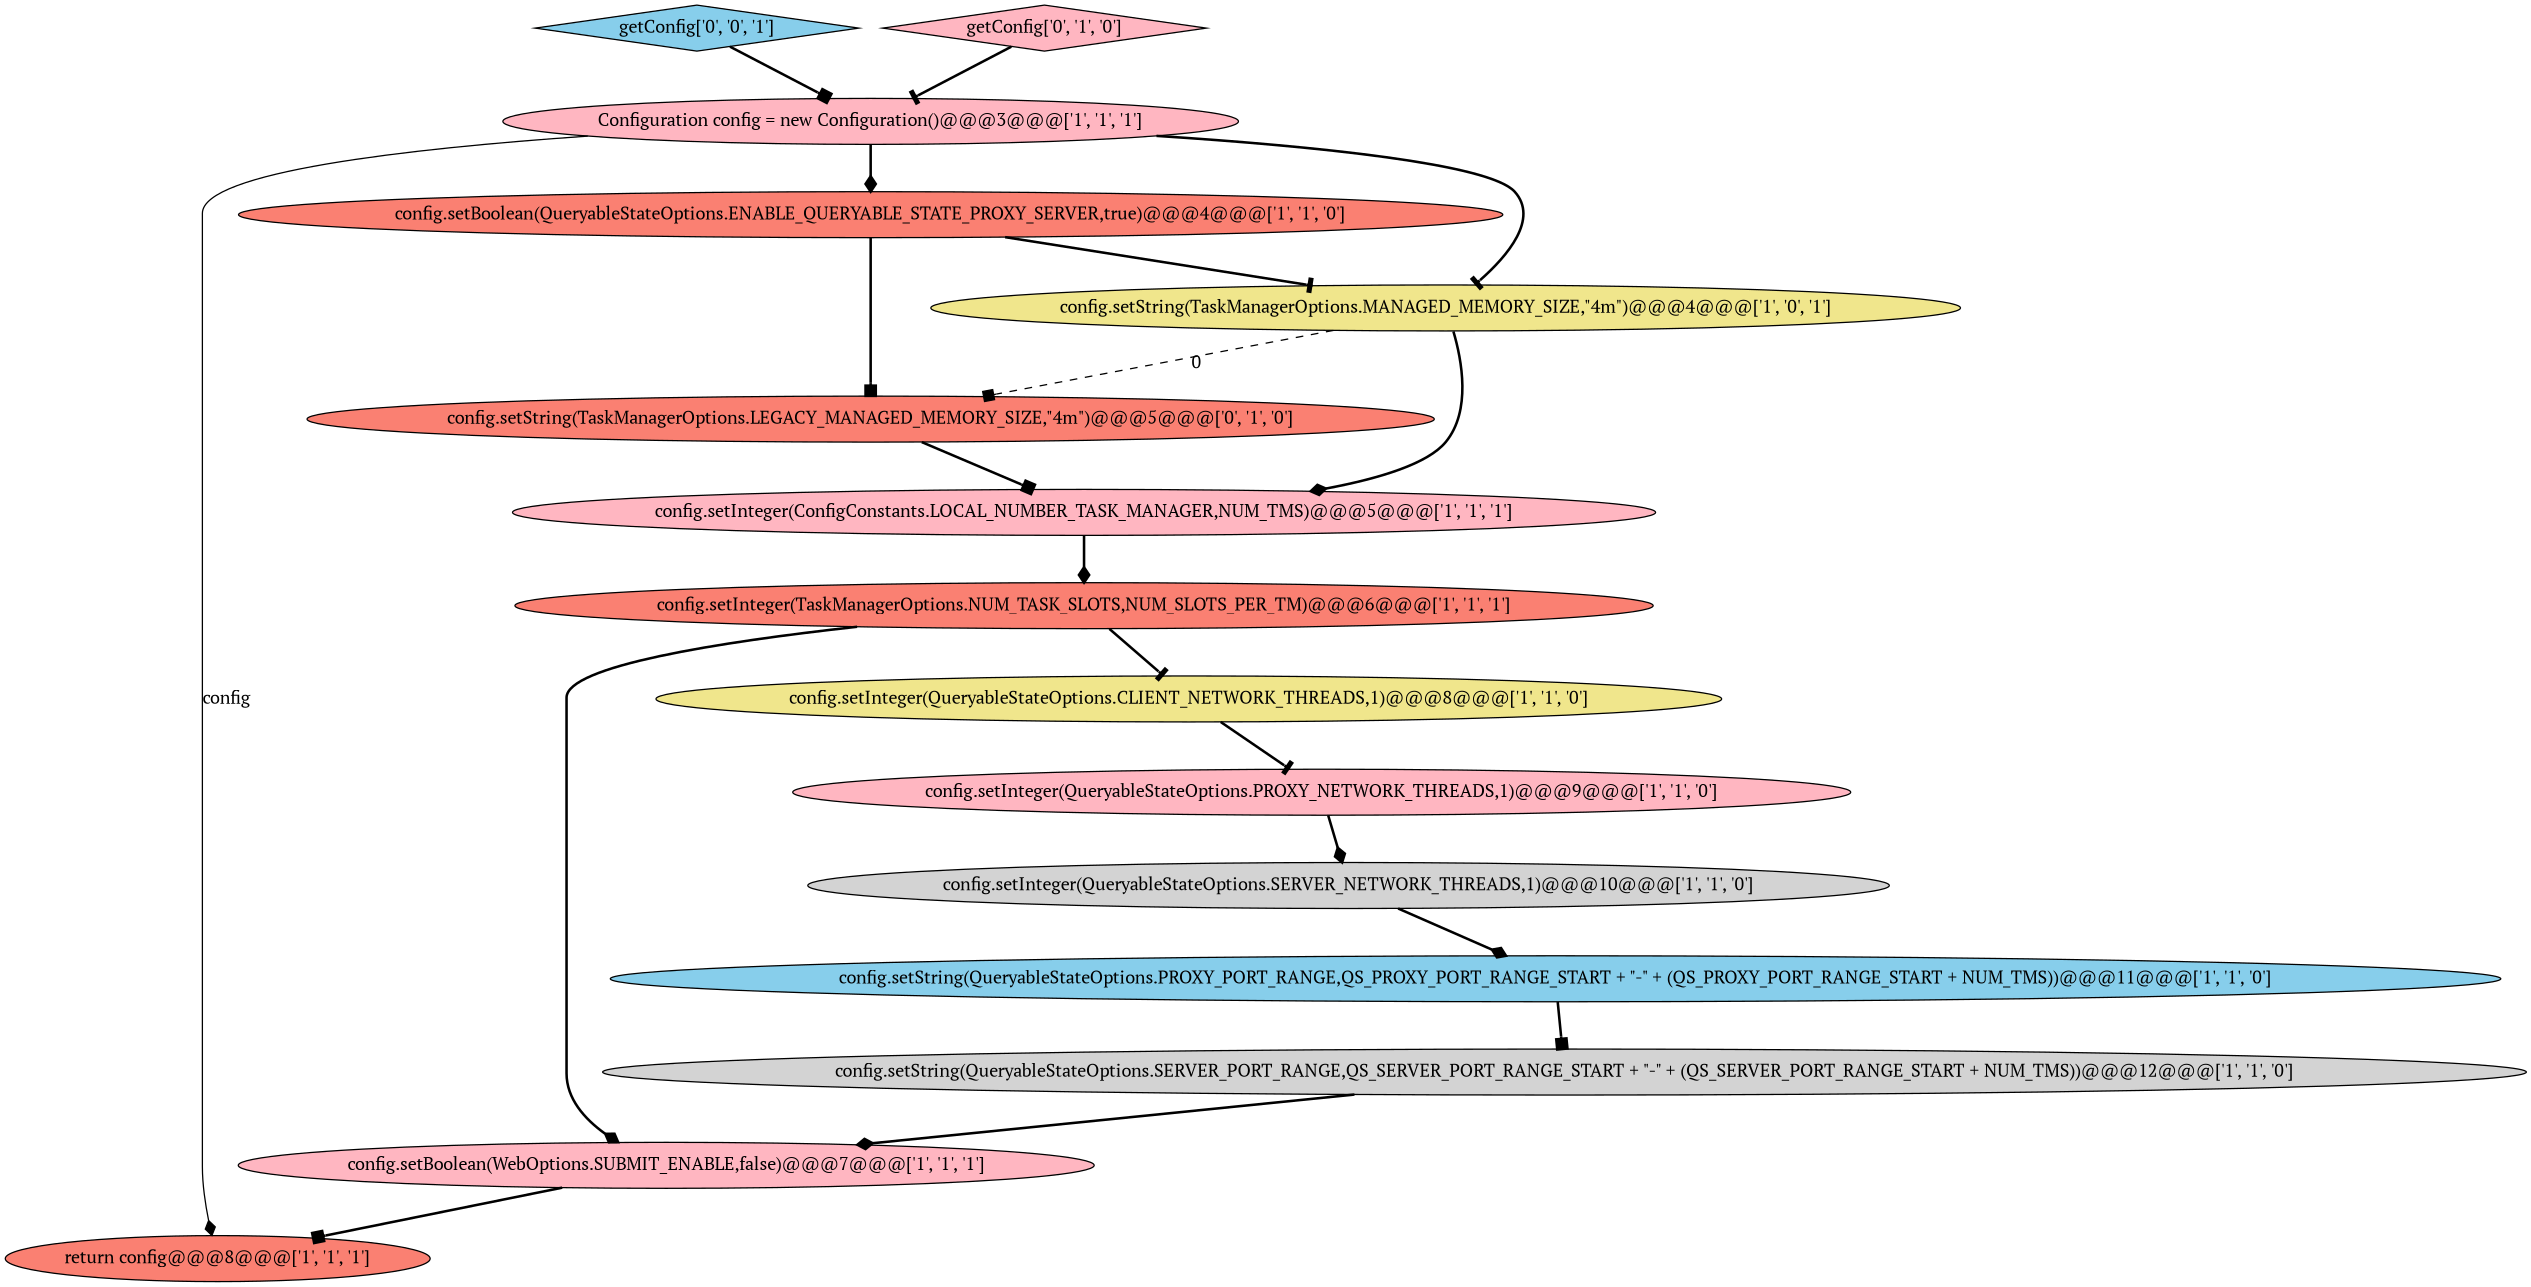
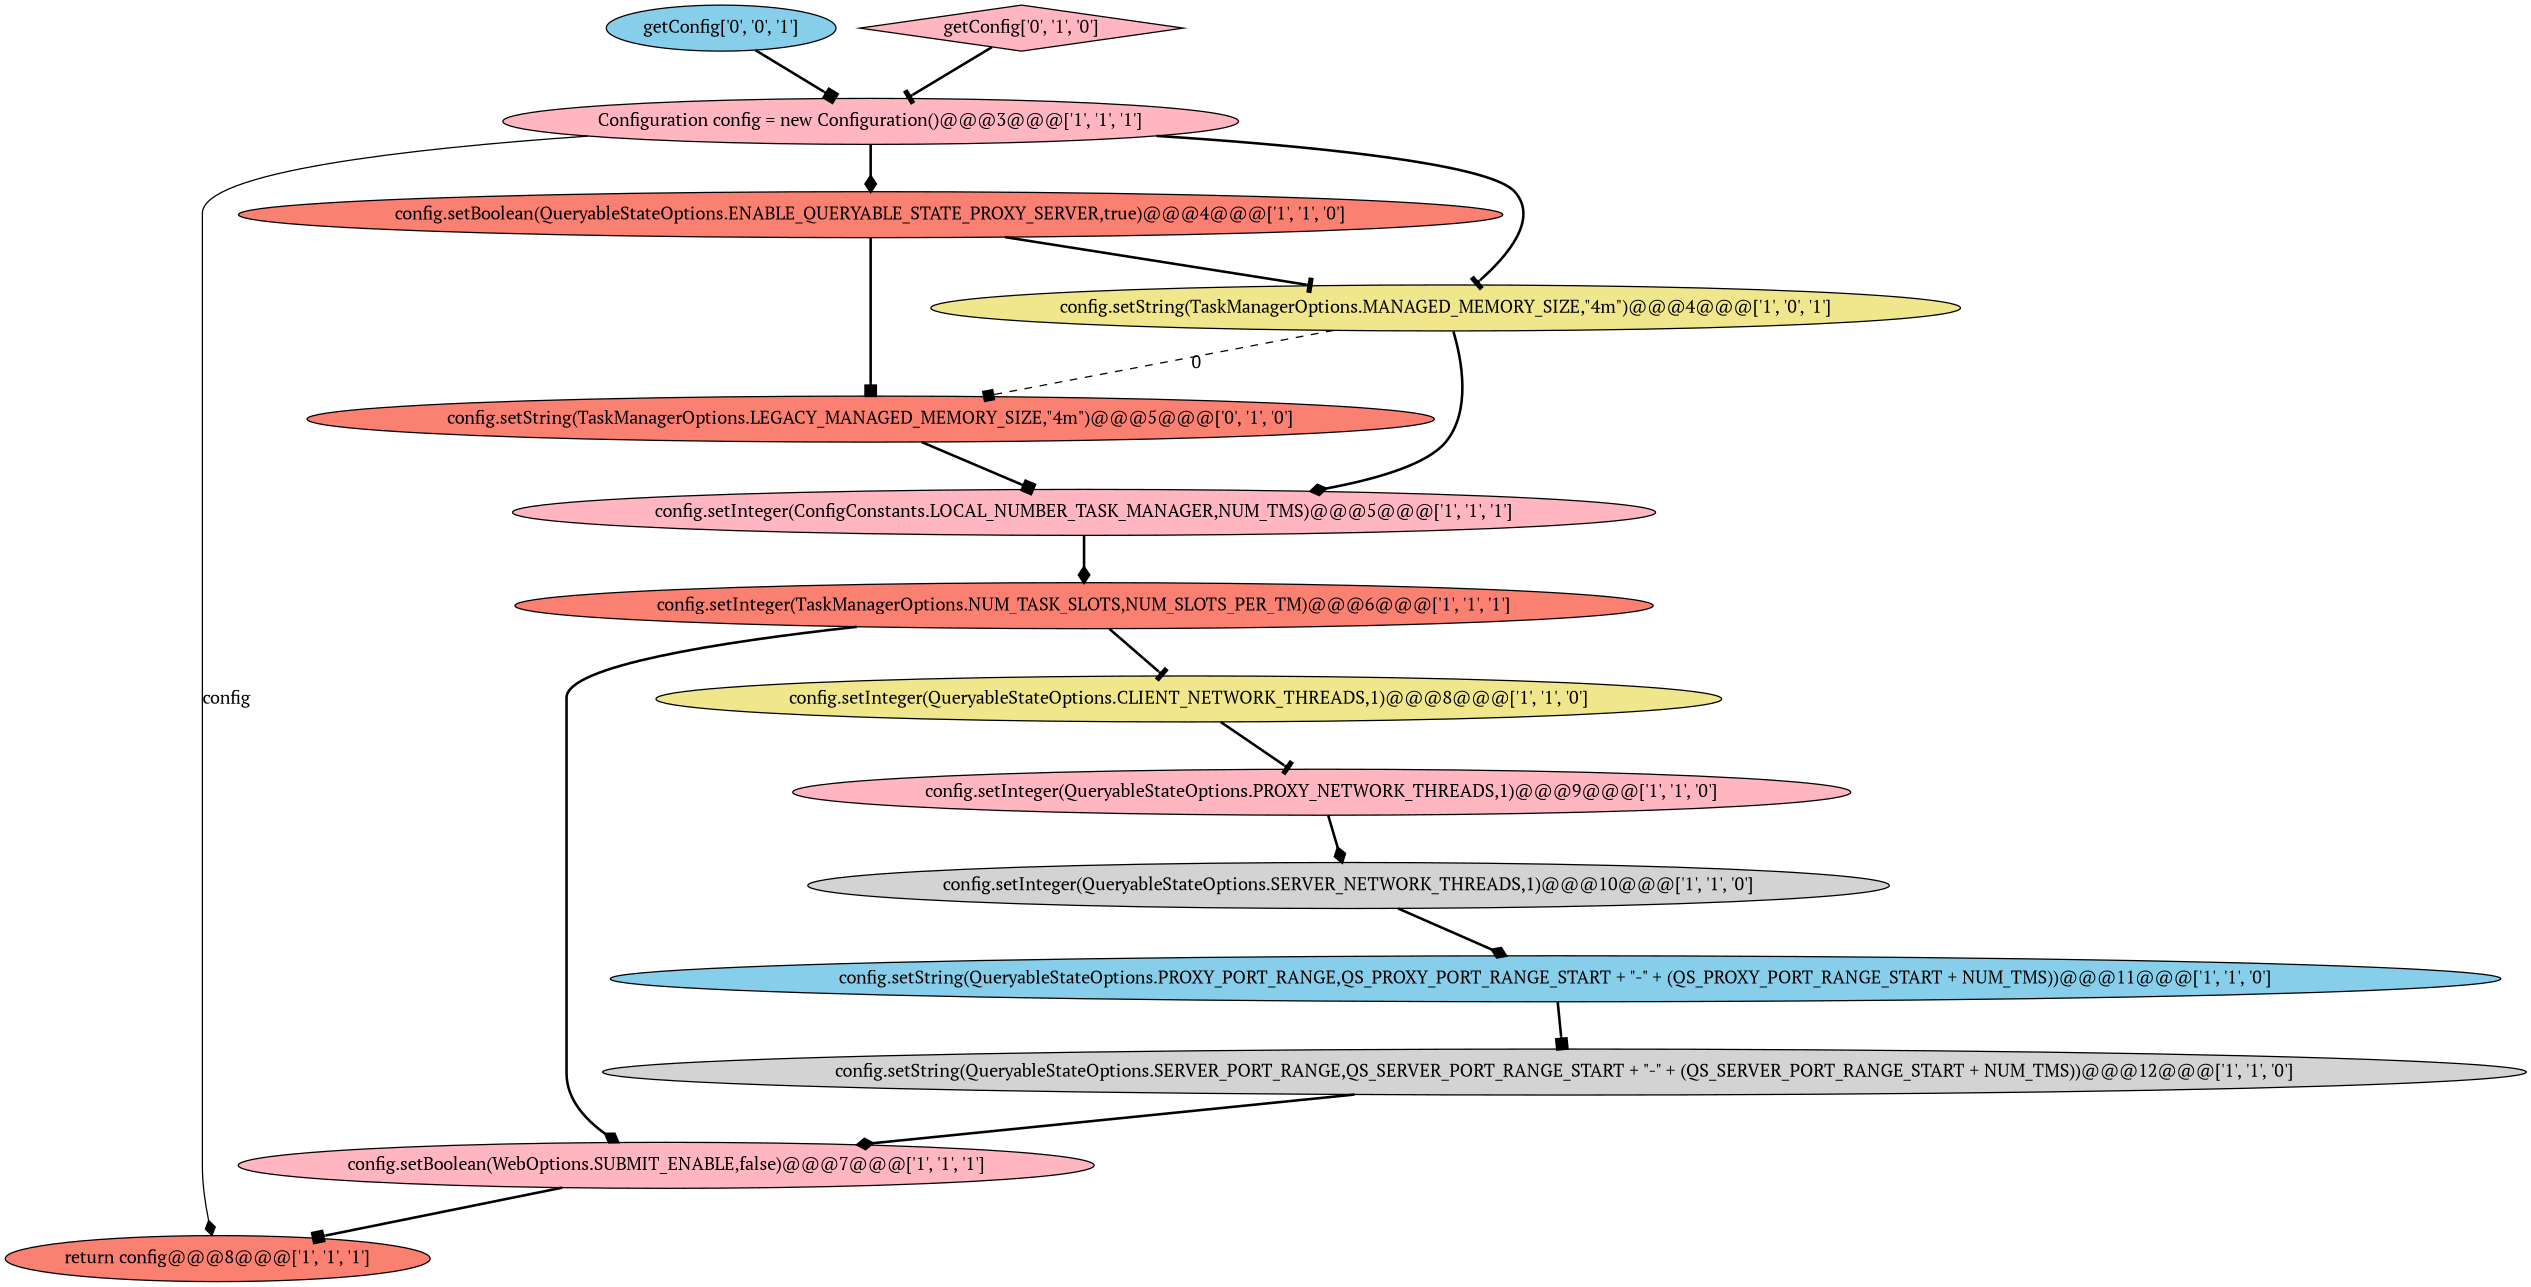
node "getConfig['0', '0', '1']": shape diamond -> ellipse
